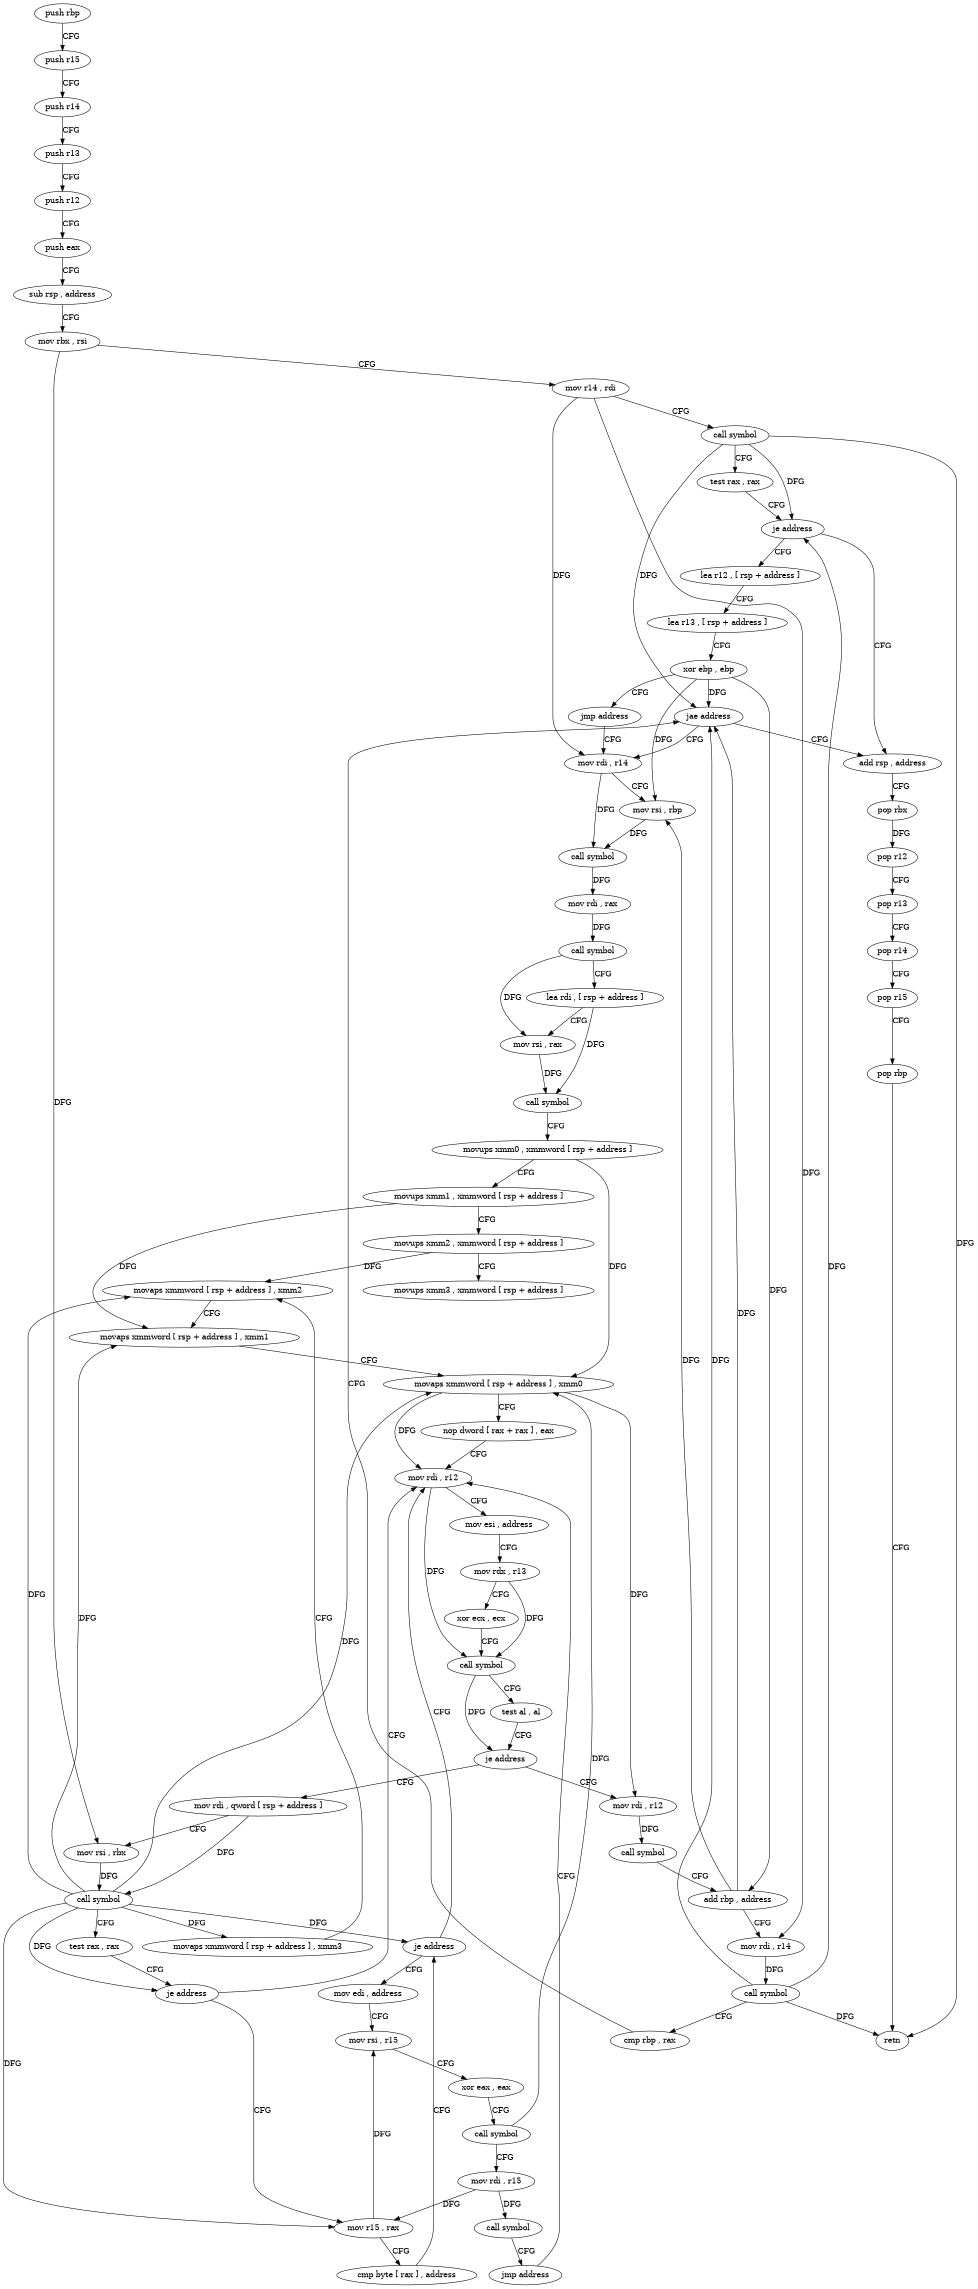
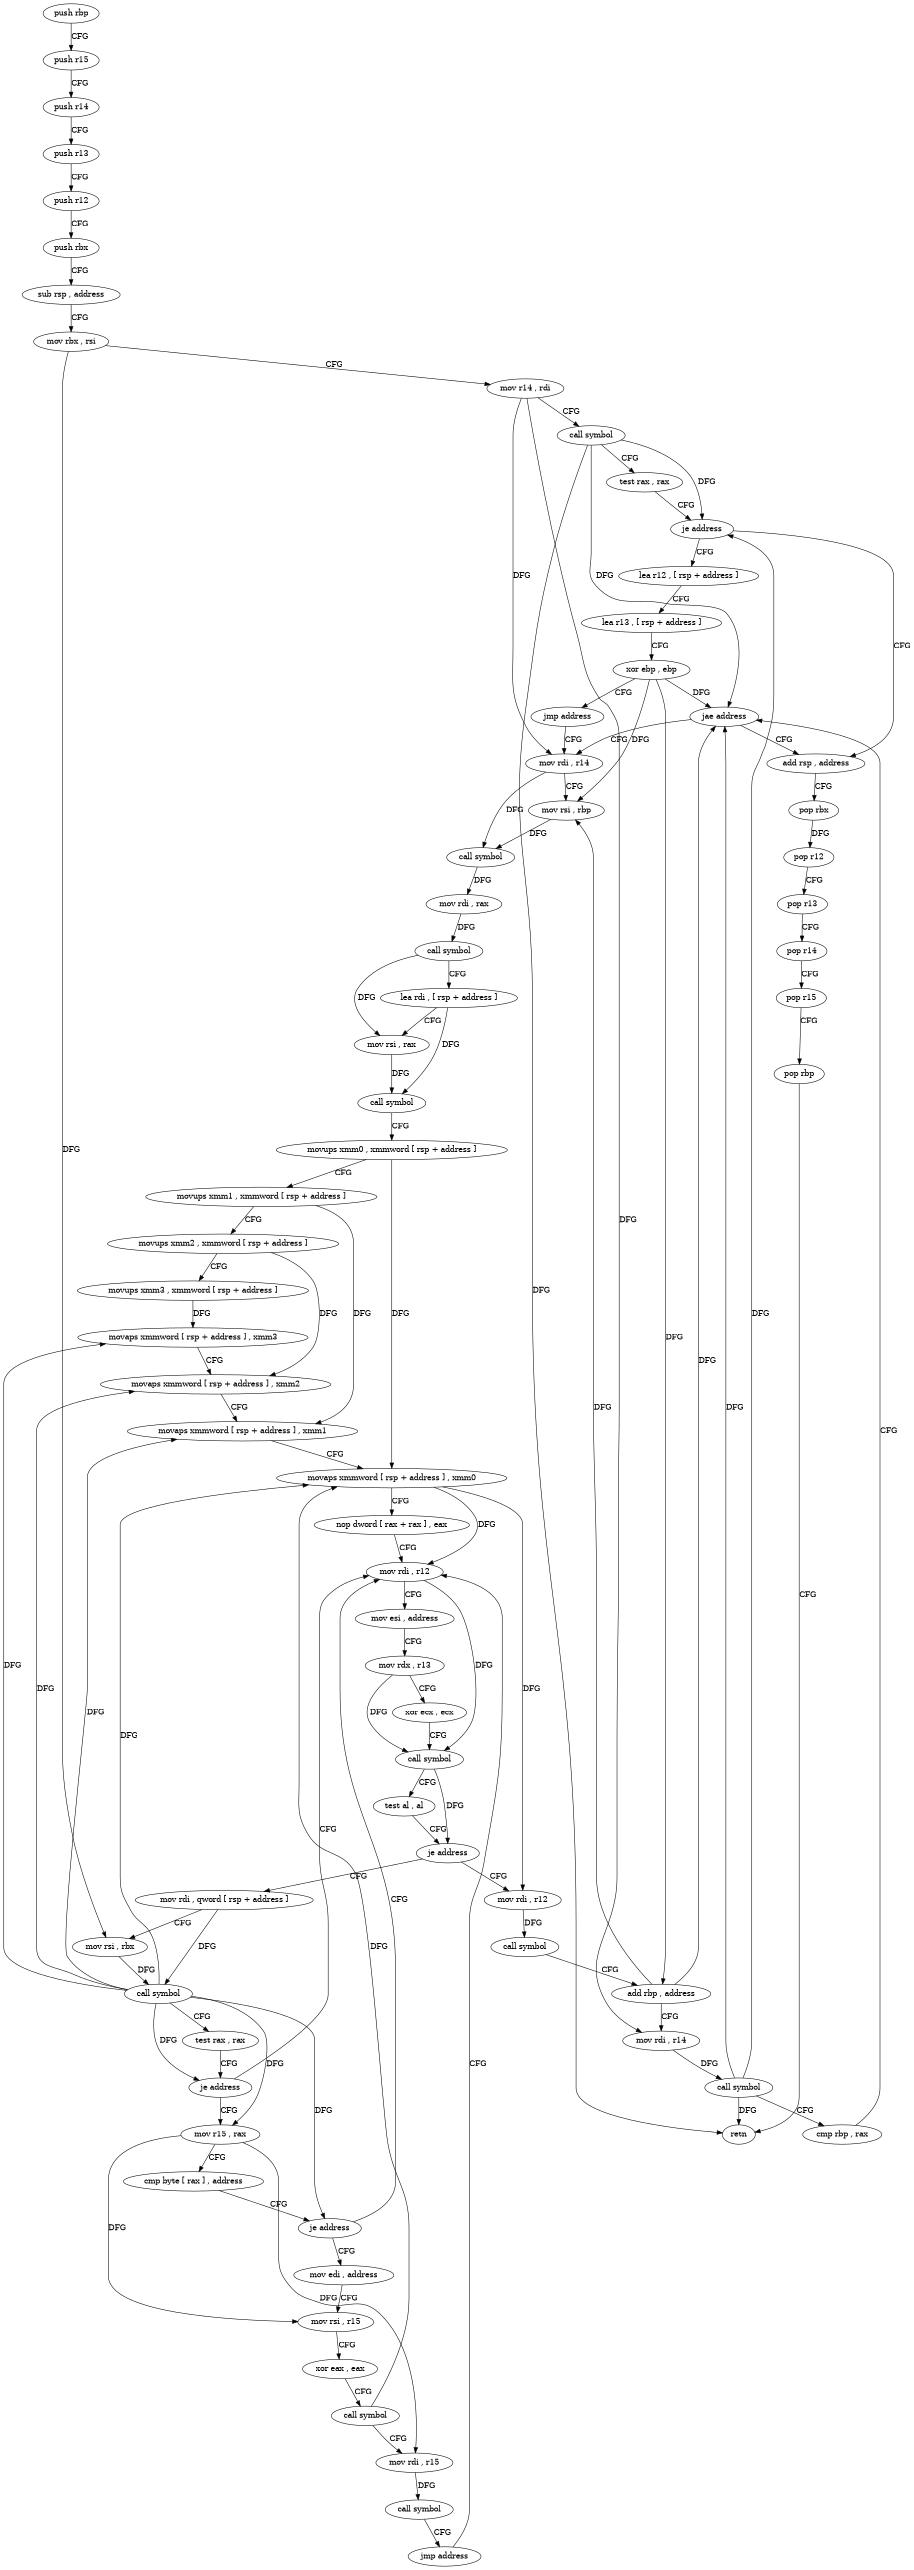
node "push eax": label "push eax" -> "push rbx"
edge "movups xmm3 , xmmword [ rsp + address ]" -> "movaps xmmword [ rsp + address ] , xmm3": added, label "DFG"
edge "mov rdi , r15" -> "mov r15 , rax": reversed
